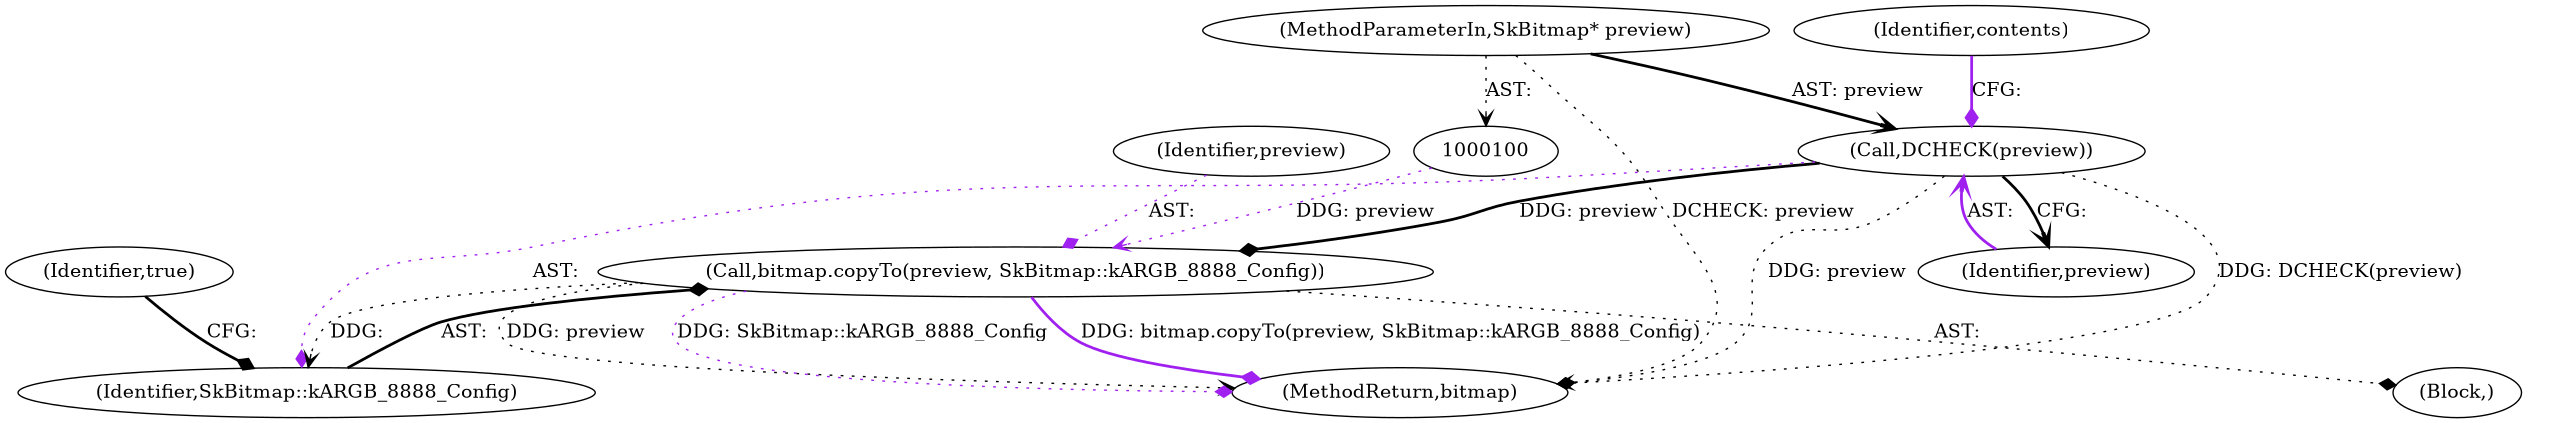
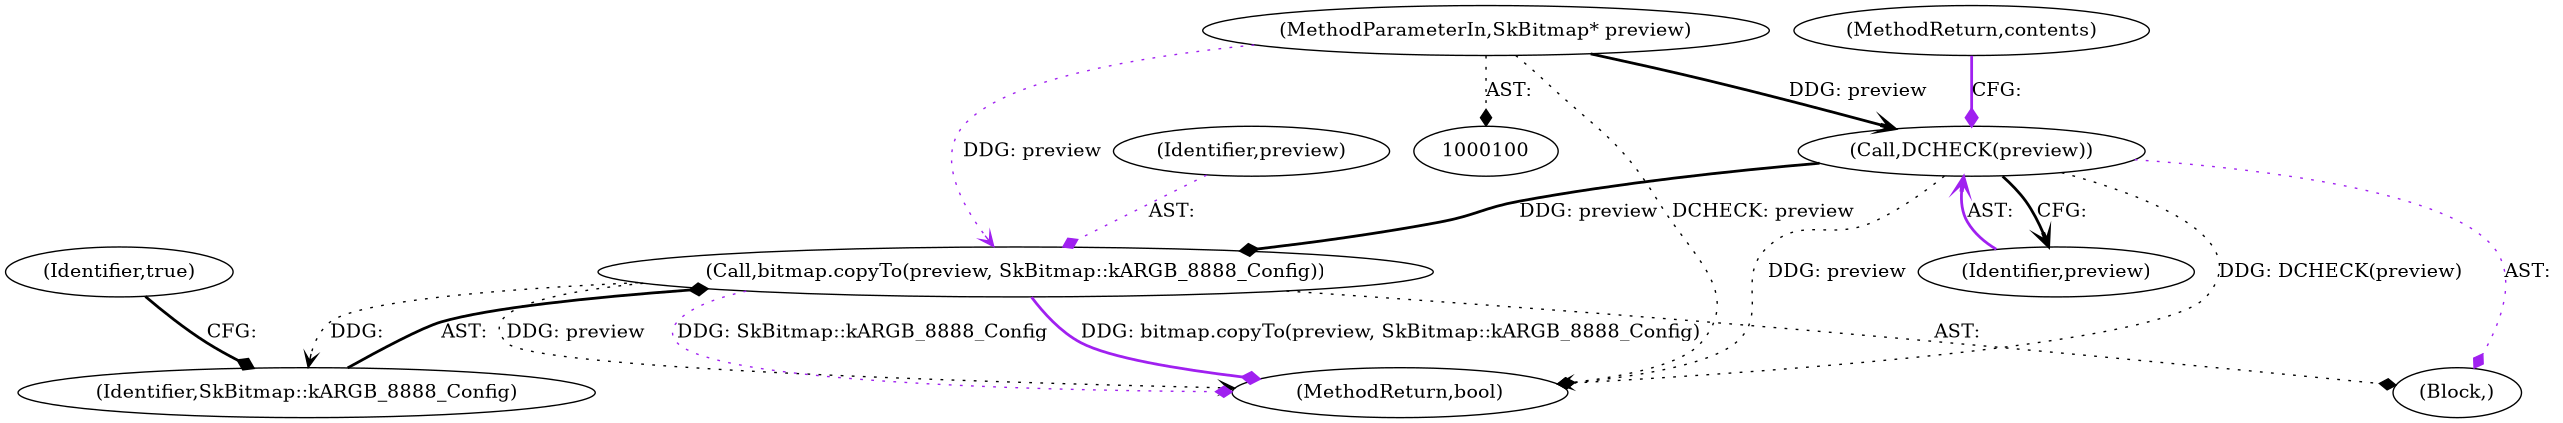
node "(Identifier,contents)": label "(Identifier,contents)" -> "(MethodReturn,contents)"
edge "(MethodParameterIn,SkBitmap* preview)" -> "1000100": arrowhead vee -> diamond
edge "(MethodParameterIn,SkBitmap* preview)" -> "(Call,DCHECK(preview))": label "AST: preview" -> "DDG: preview"
edge "(Call,DCHECK(preview))" -> "(Identifier,SkBitmap::kARGB_8888_Config)": now "(Call,DCHECK(preview))" -> "(Block,)"
edge "1000100" -> "(Call,bitmap.copyTo(preview, SkBitmap::kARGB_8888_Config))": now "(MethodParameterIn,SkBitmap* preview)" -> "(Call,bitmap.copyTo(preview, SkBitmap::kARGB_8888_Config))"
node "(MethodReturn,bitmap)": label "(MethodReturn,bitmap)" -> "(MethodReturn,bool)"
